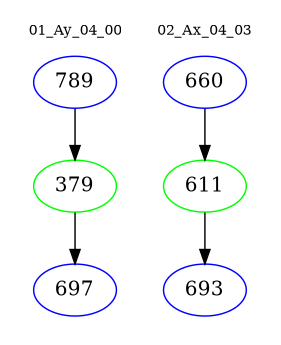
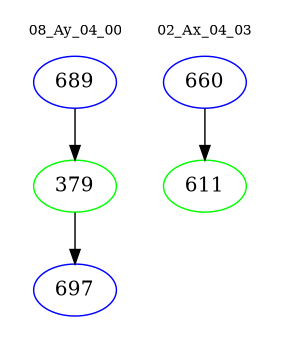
cluster "01_Ay_04_00": label "01_Ay_04_00" -> "08_Ay_04_00"
node "789": label "789" -> "689"
node "693": removed
